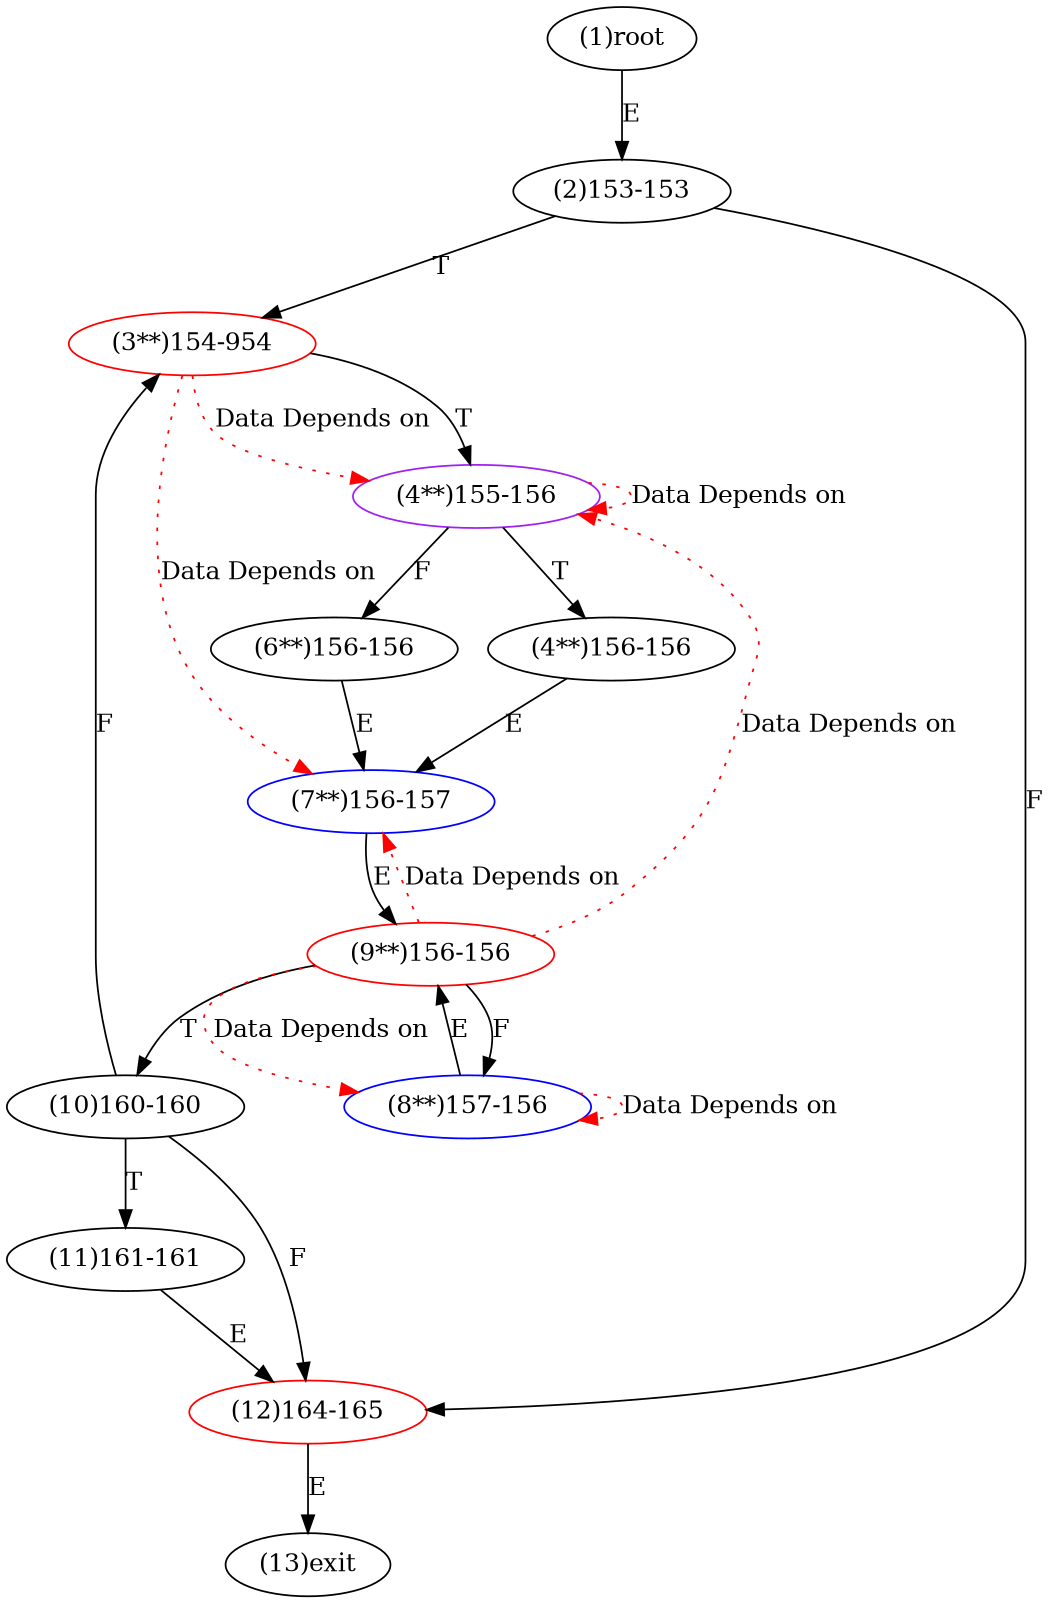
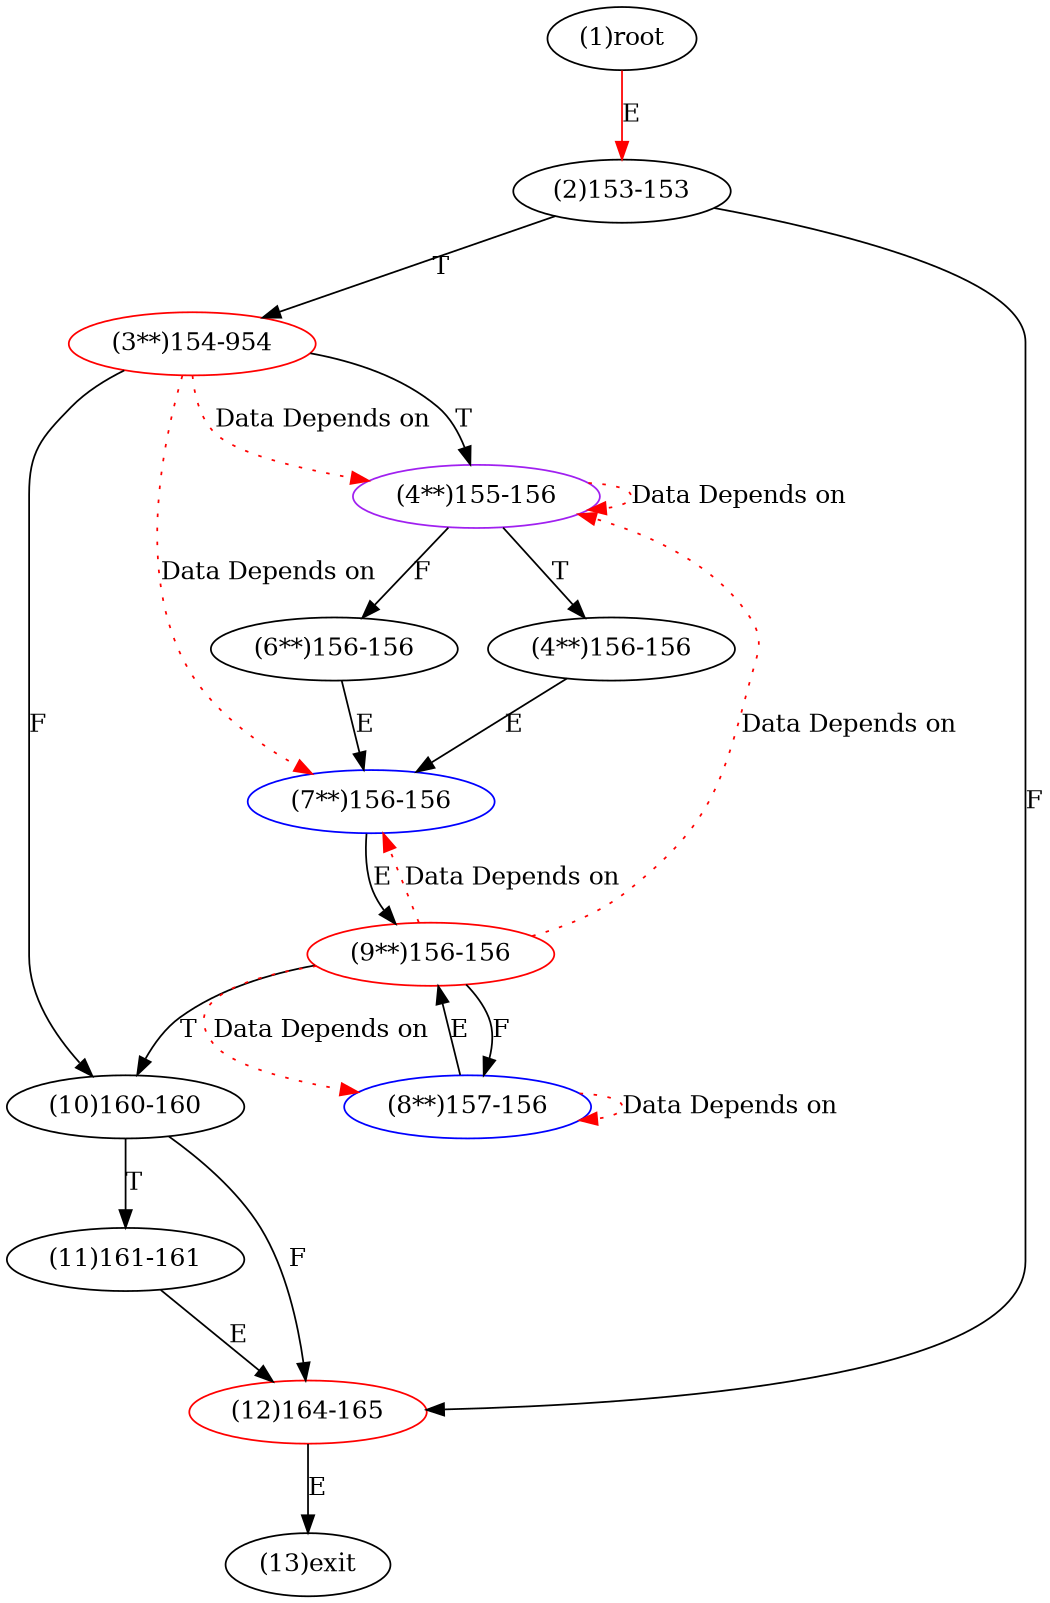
edge "(1)root" -> "(2)153-153": color black -> red
edge "(10)160-160" -> "(3**)154-954": reversed
node "(7**)156-157": label "(7**)156-157" -> "(7**)156-156"
